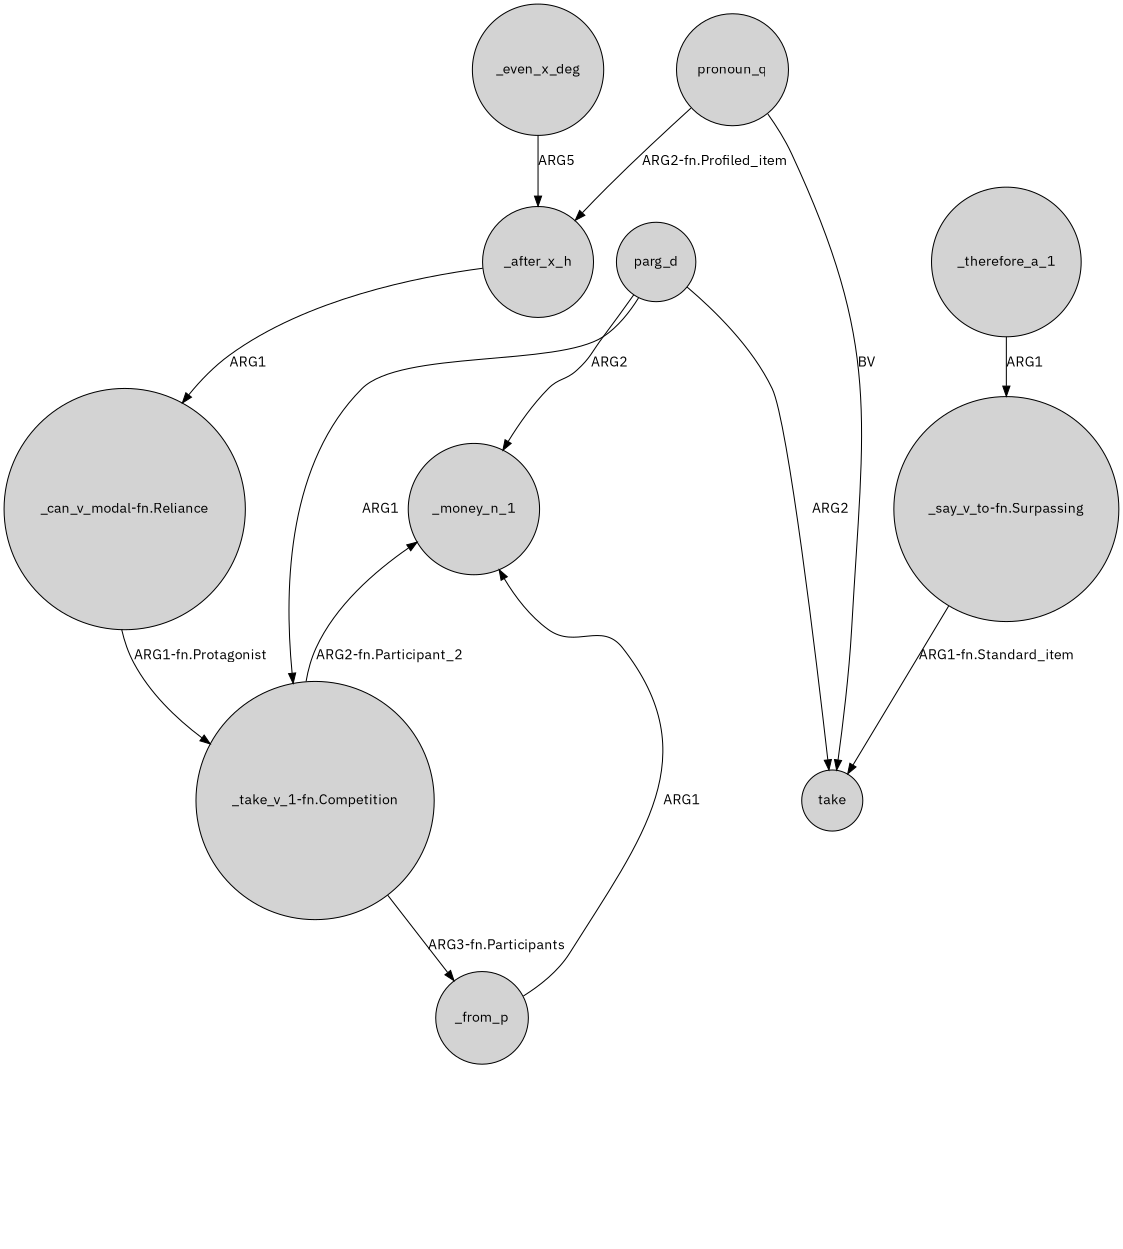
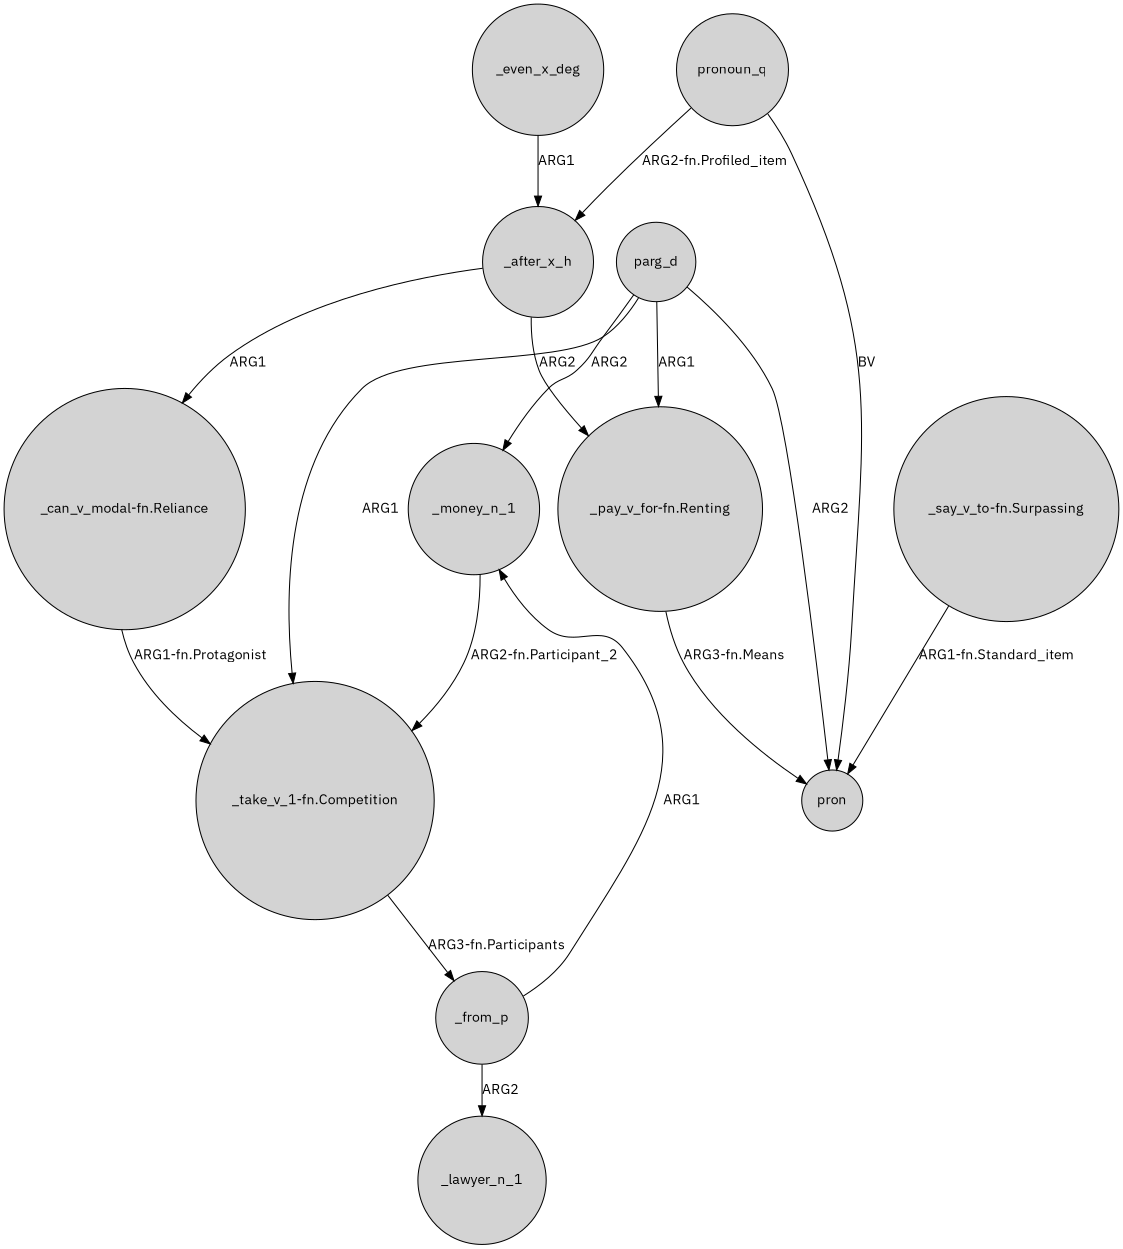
edge "_even_x_deg" -> "_after_x_h": label "ARG5" -> "ARG1"
node "_therefore_a_1": removed
node "_pay_v_for-fn.Renting": added
edge "_take_v_1-fn.Competition" -> "_money_n_1": reversed
node "take": label "take" -> "pron"
node "_lawyer_n_1": added
